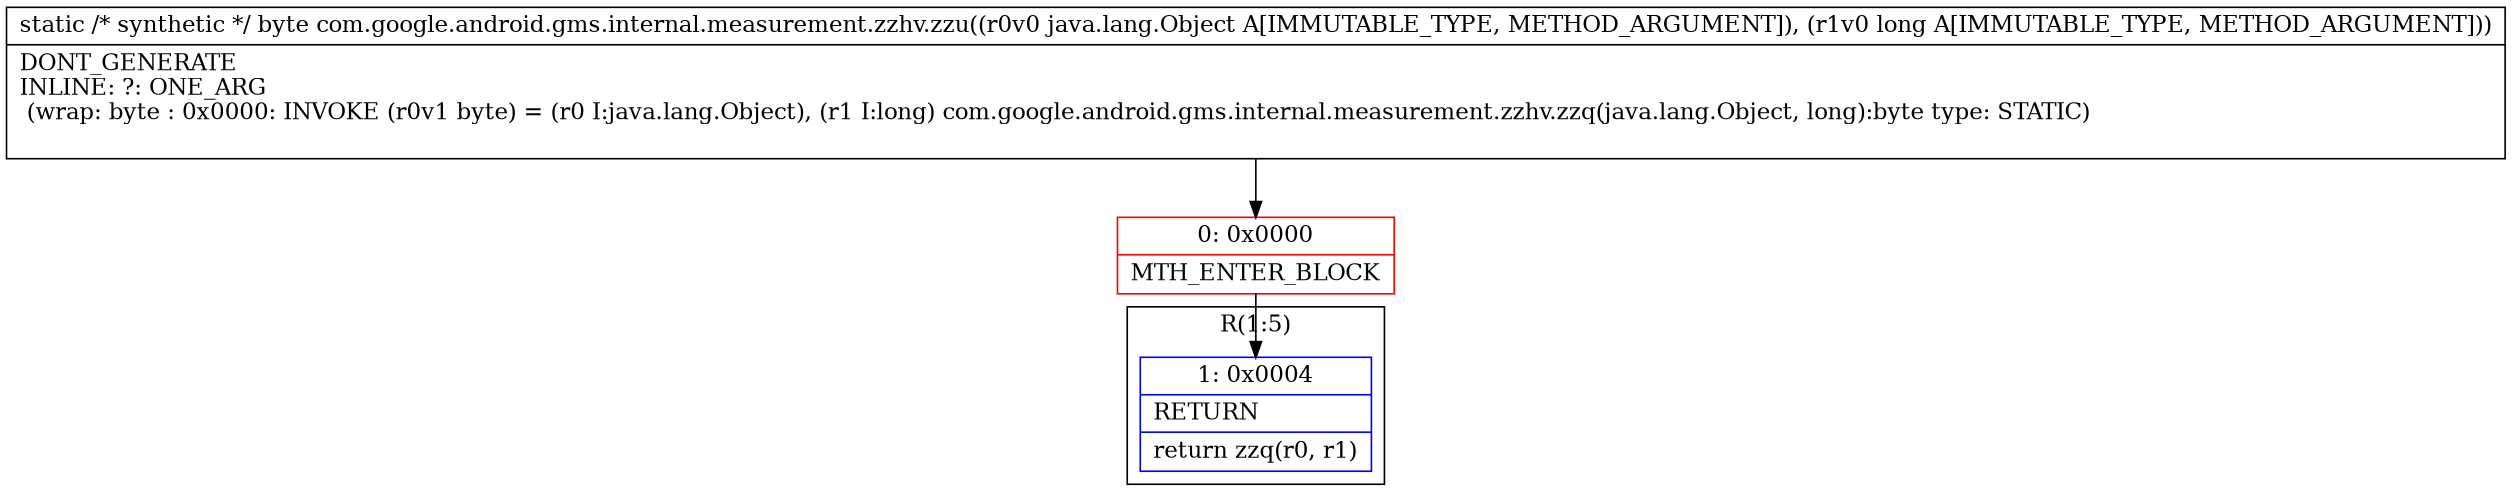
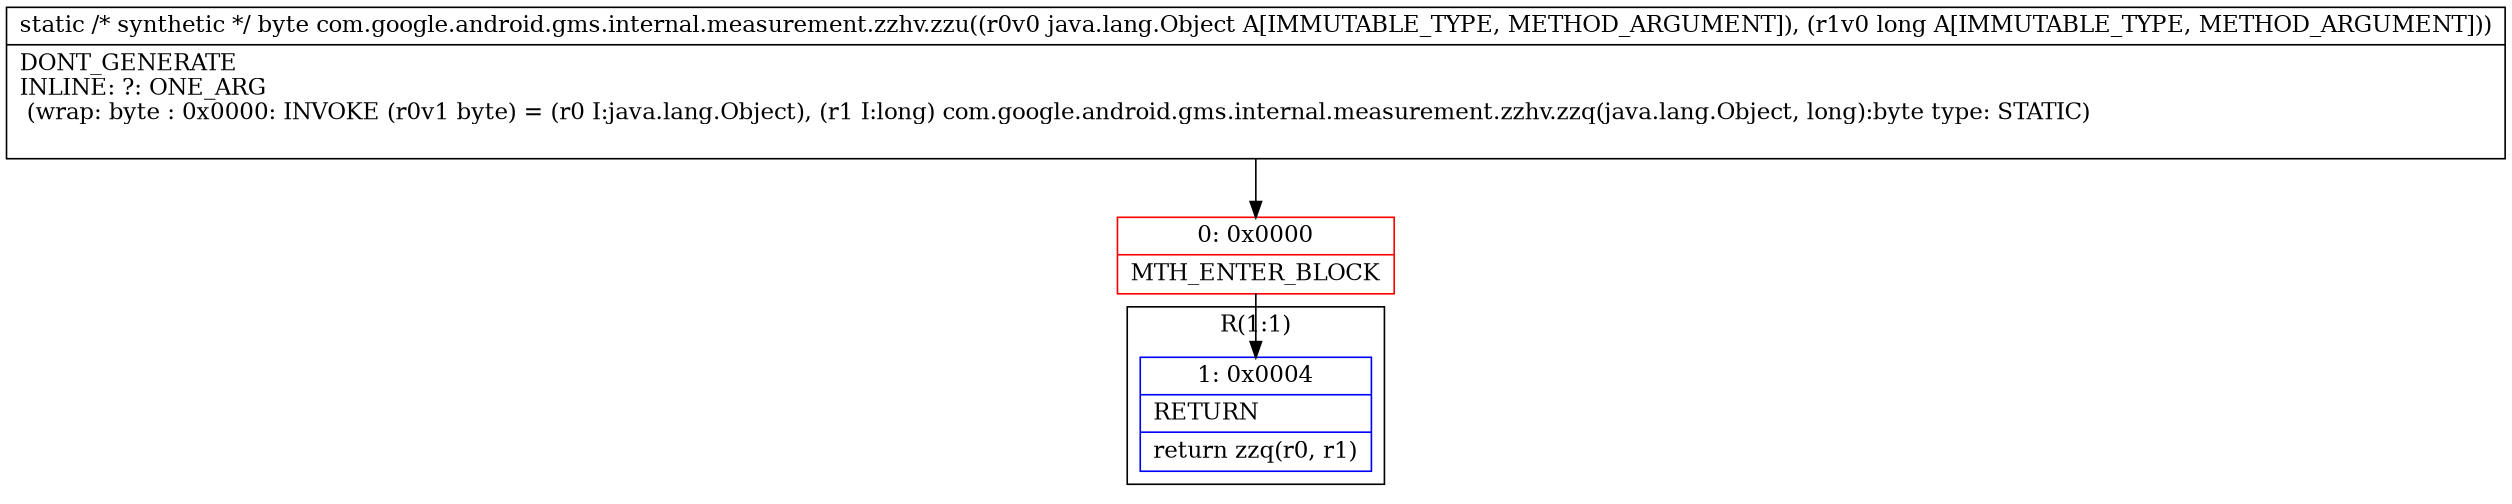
cluster "R(1:5)": label "R(1:5)" -> "R(1:1)"
